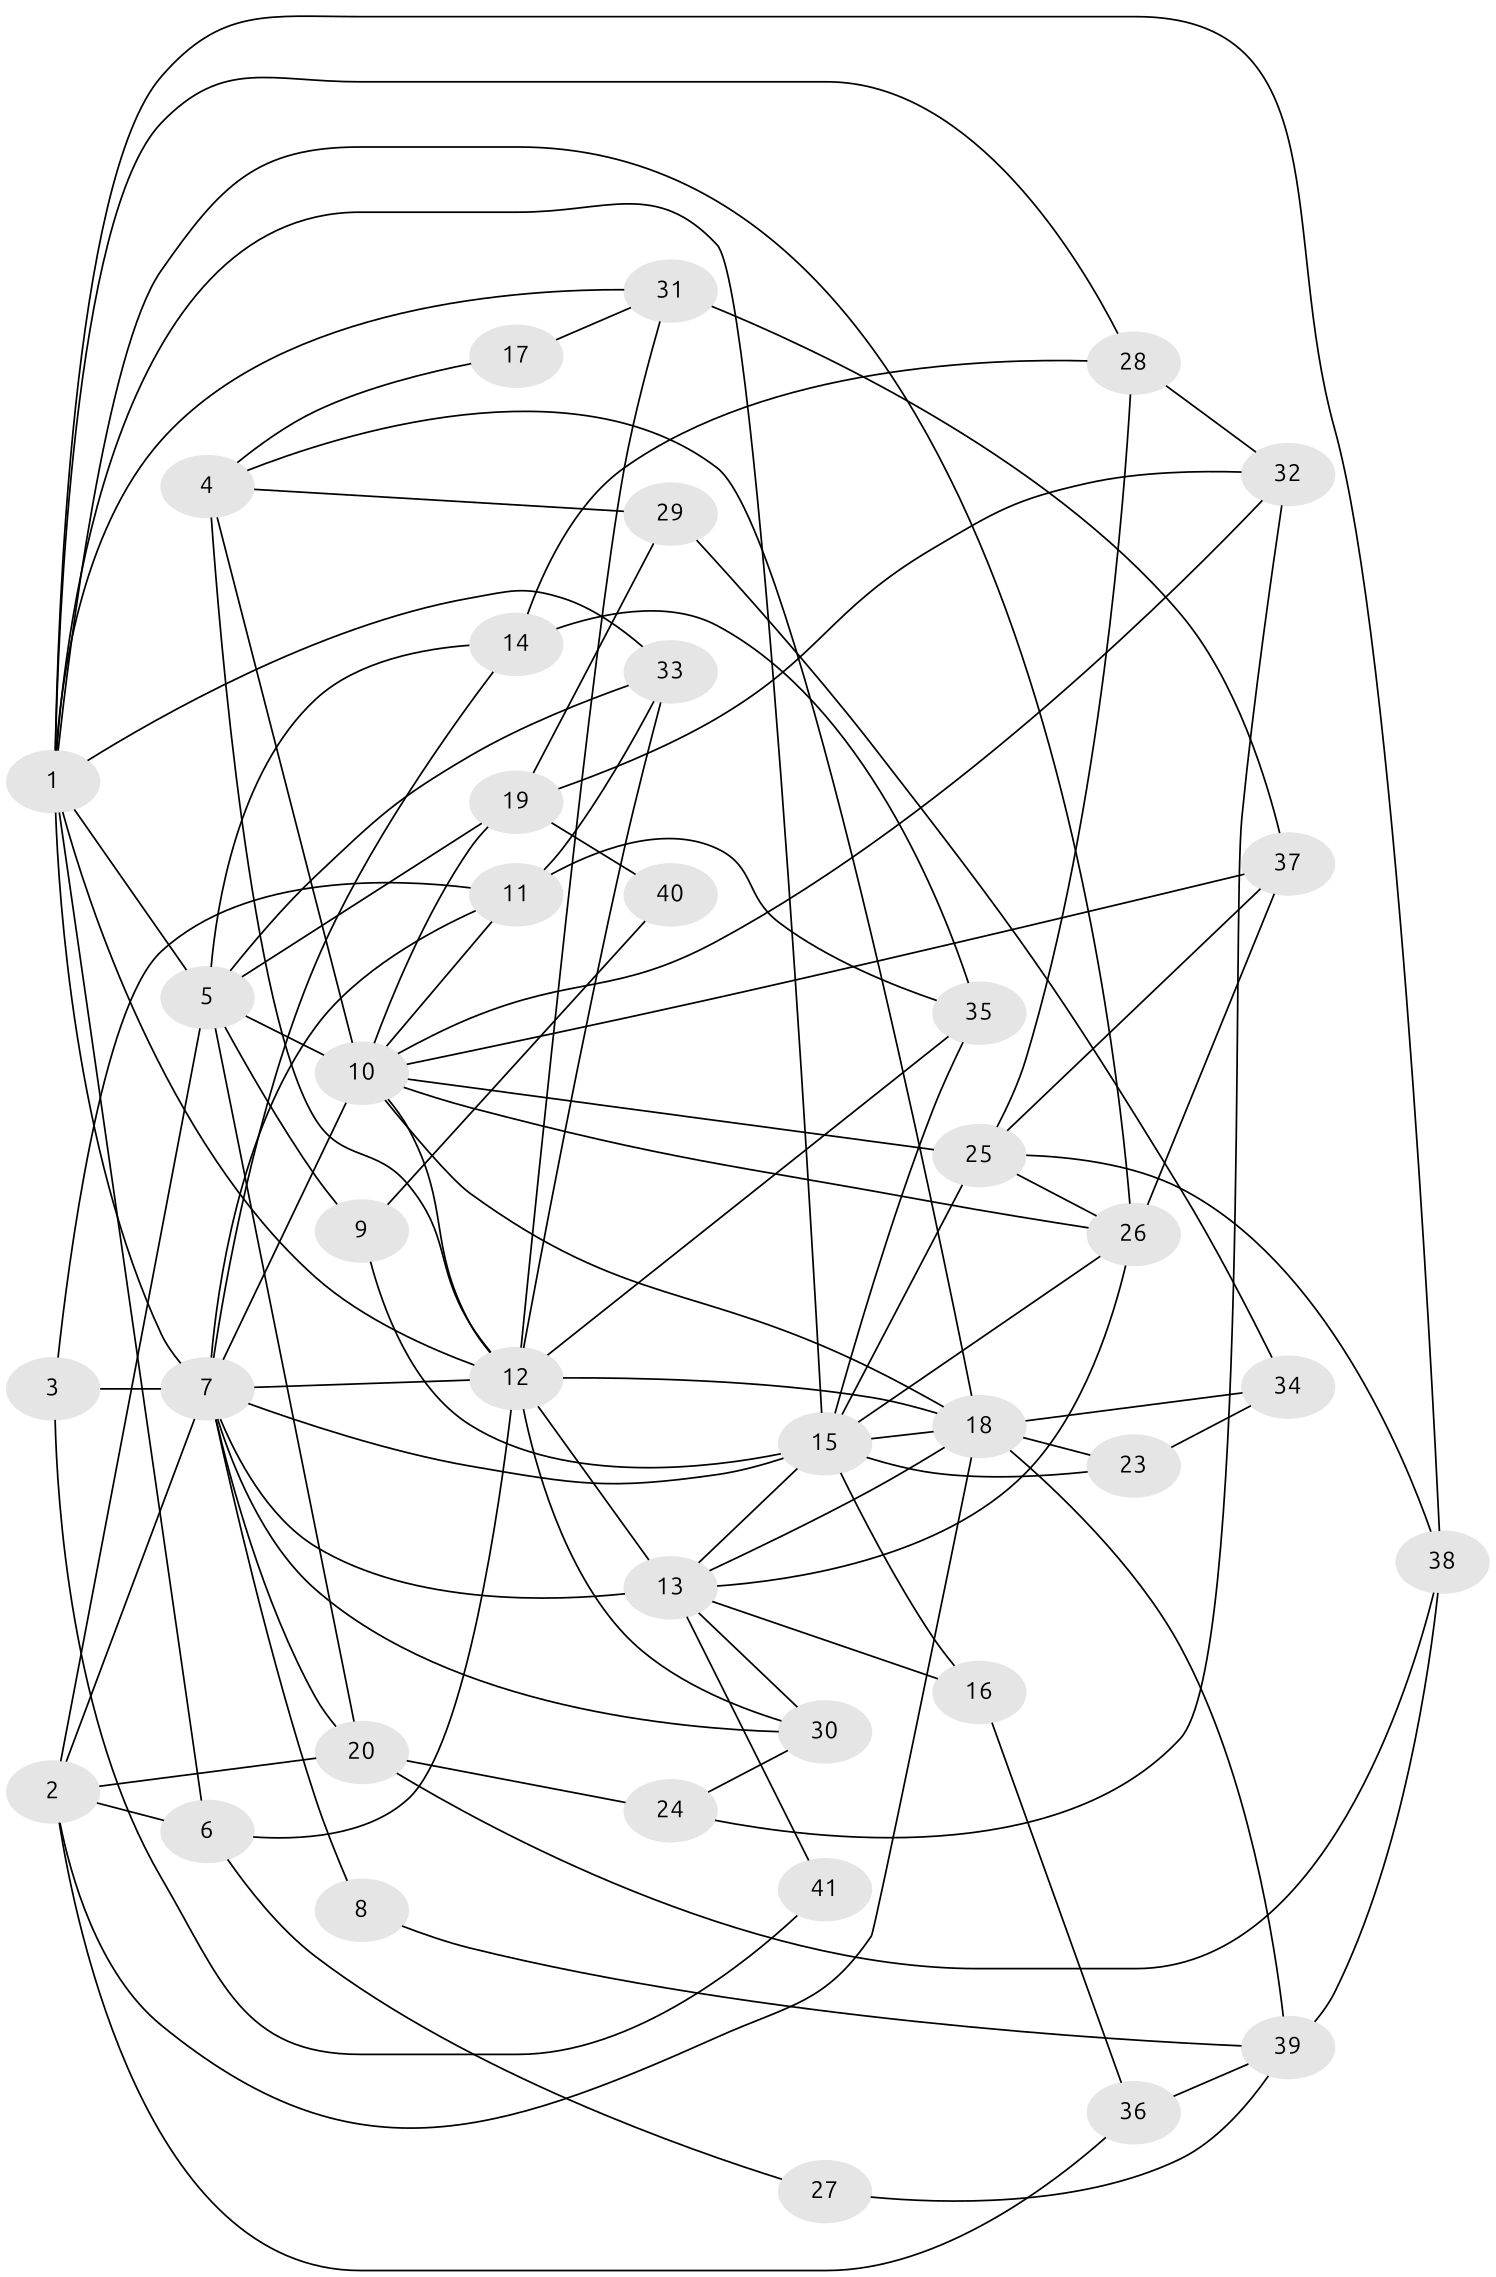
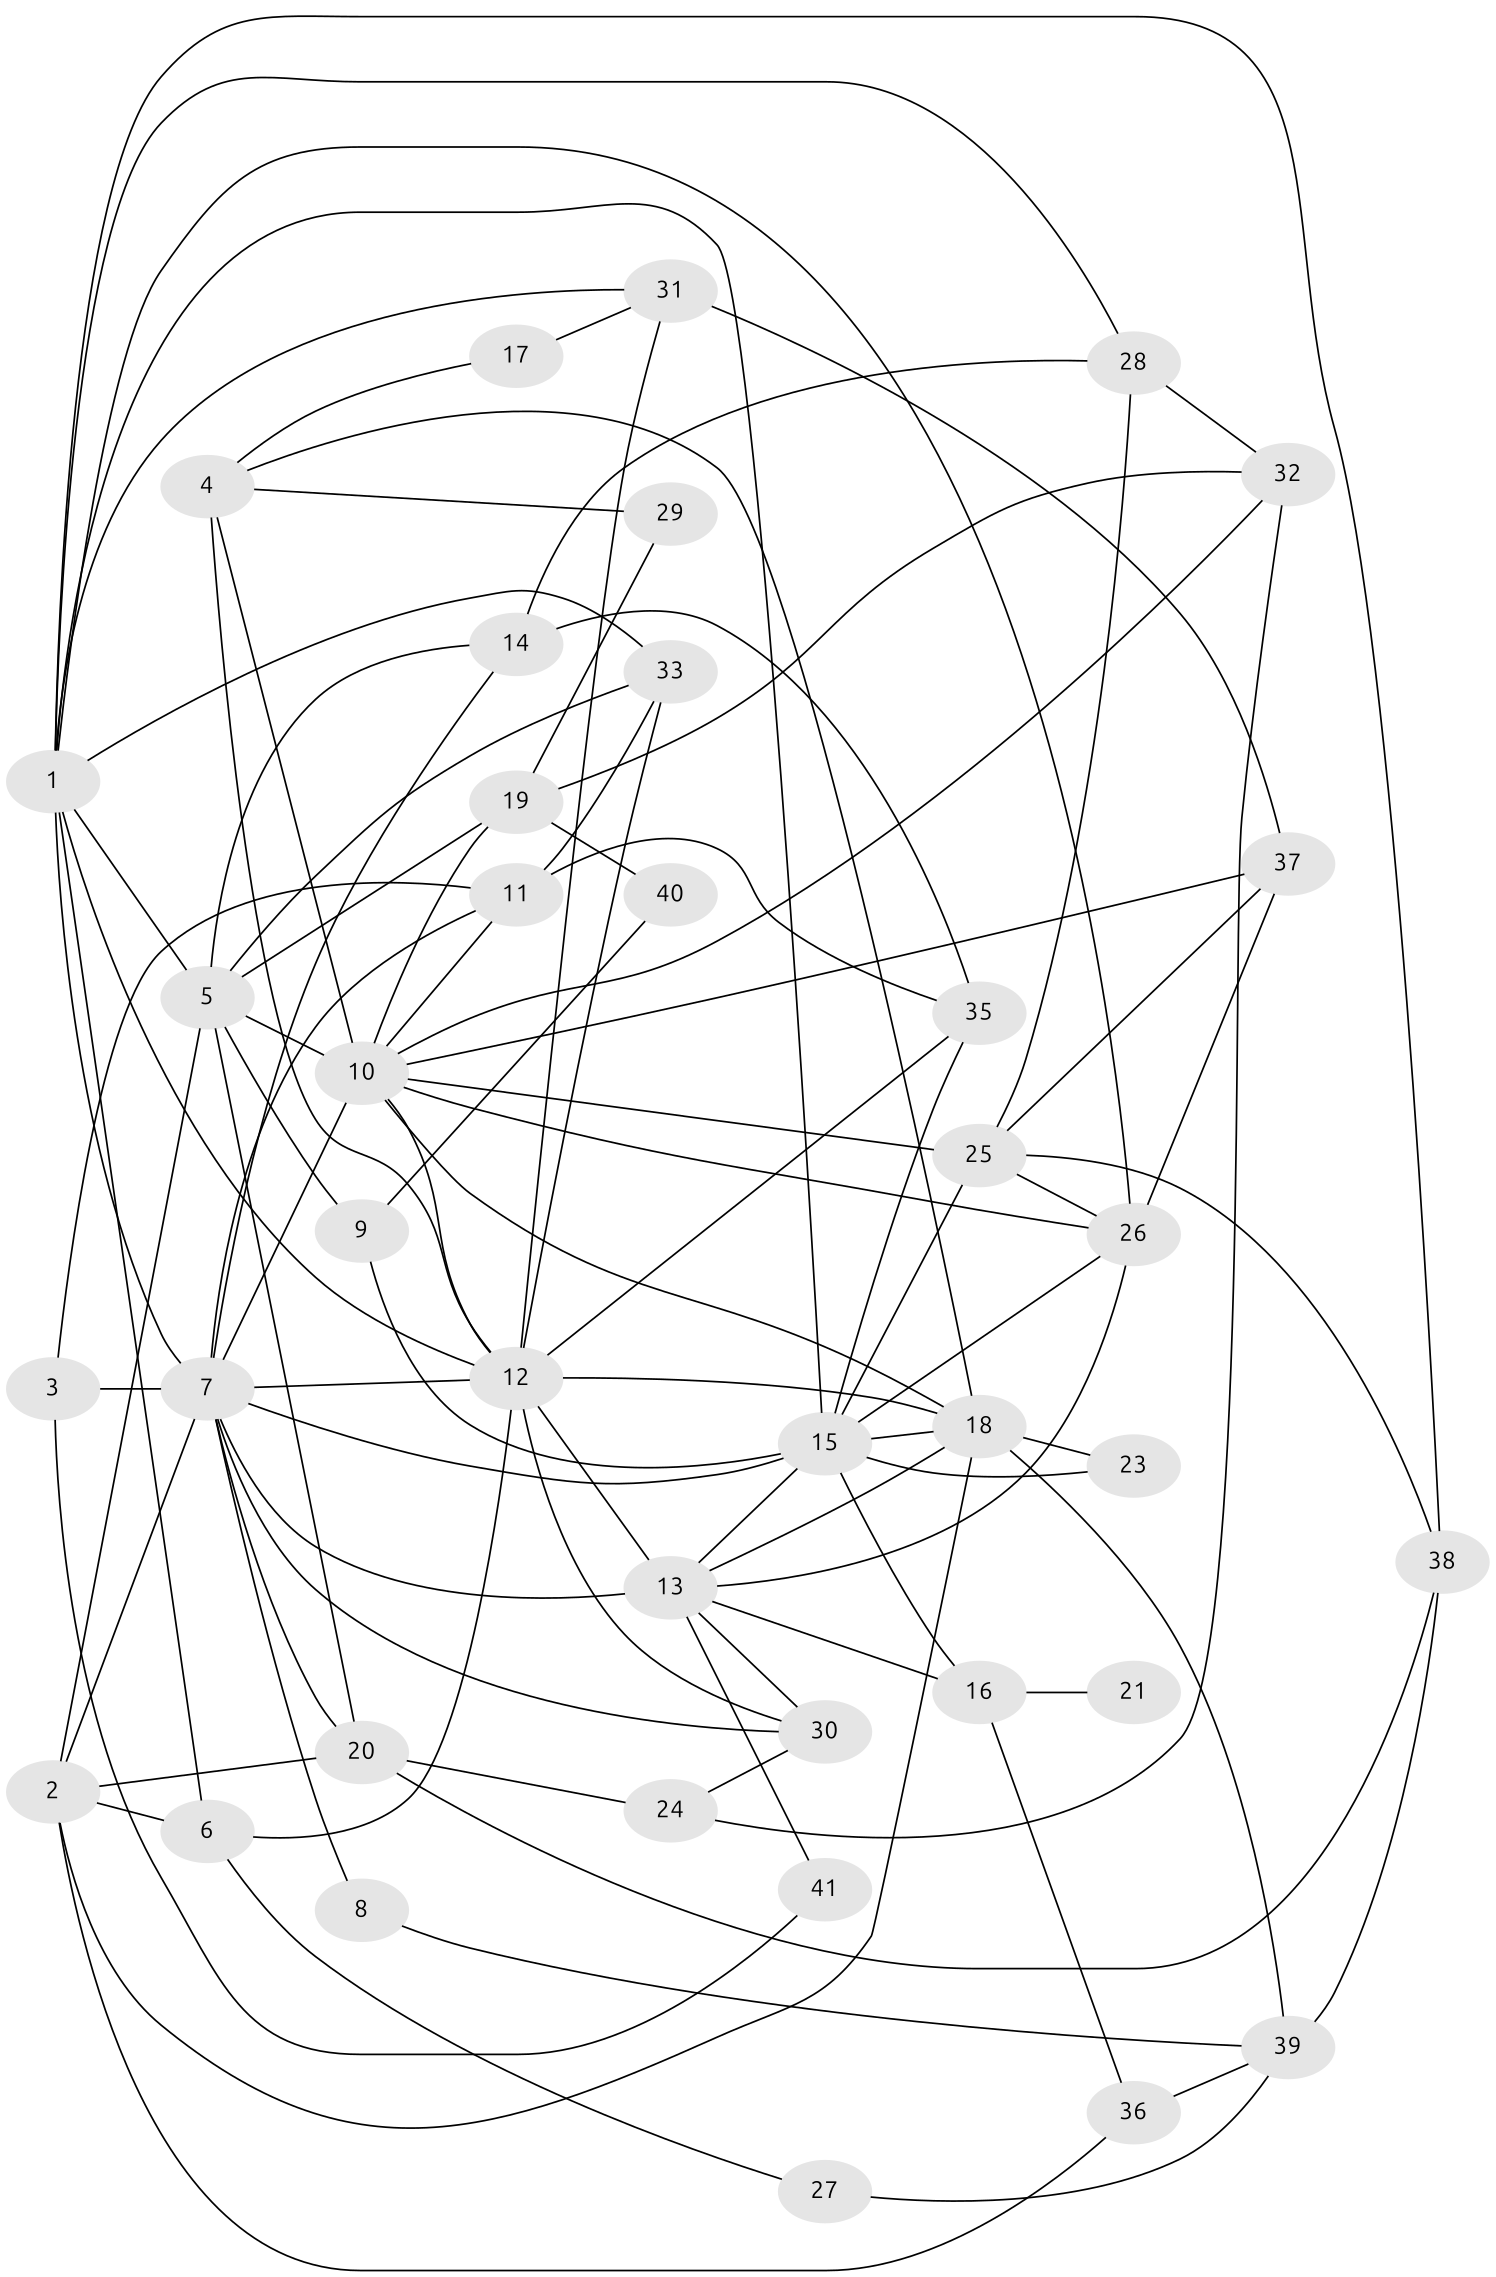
node "34": removed
node "21": added
